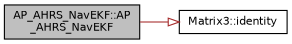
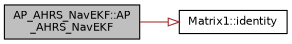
node "Matrix3::identity": label "Matrix3::identity" -> "Matrix1::identity"
